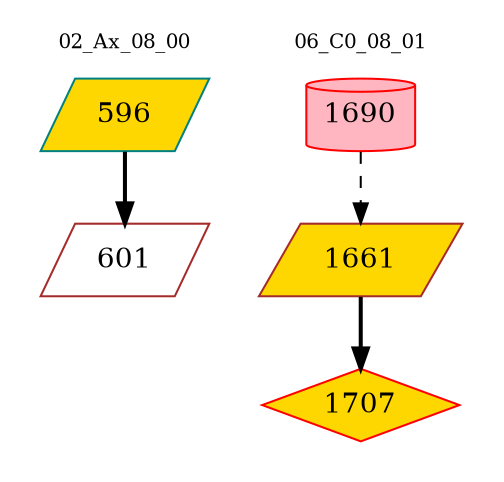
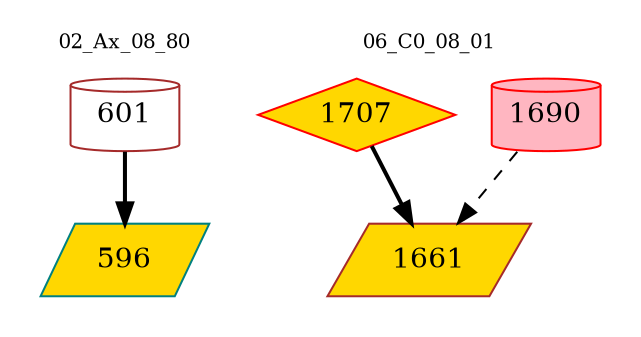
cluster "02_Ax_08_00": label "02_Ax_08_00" -> "02_Ax_08_80"
edge "596" -> "601": reversed
node "601": shape parallelogram -> cylinder
edge "1661" -> "1707": reversed
